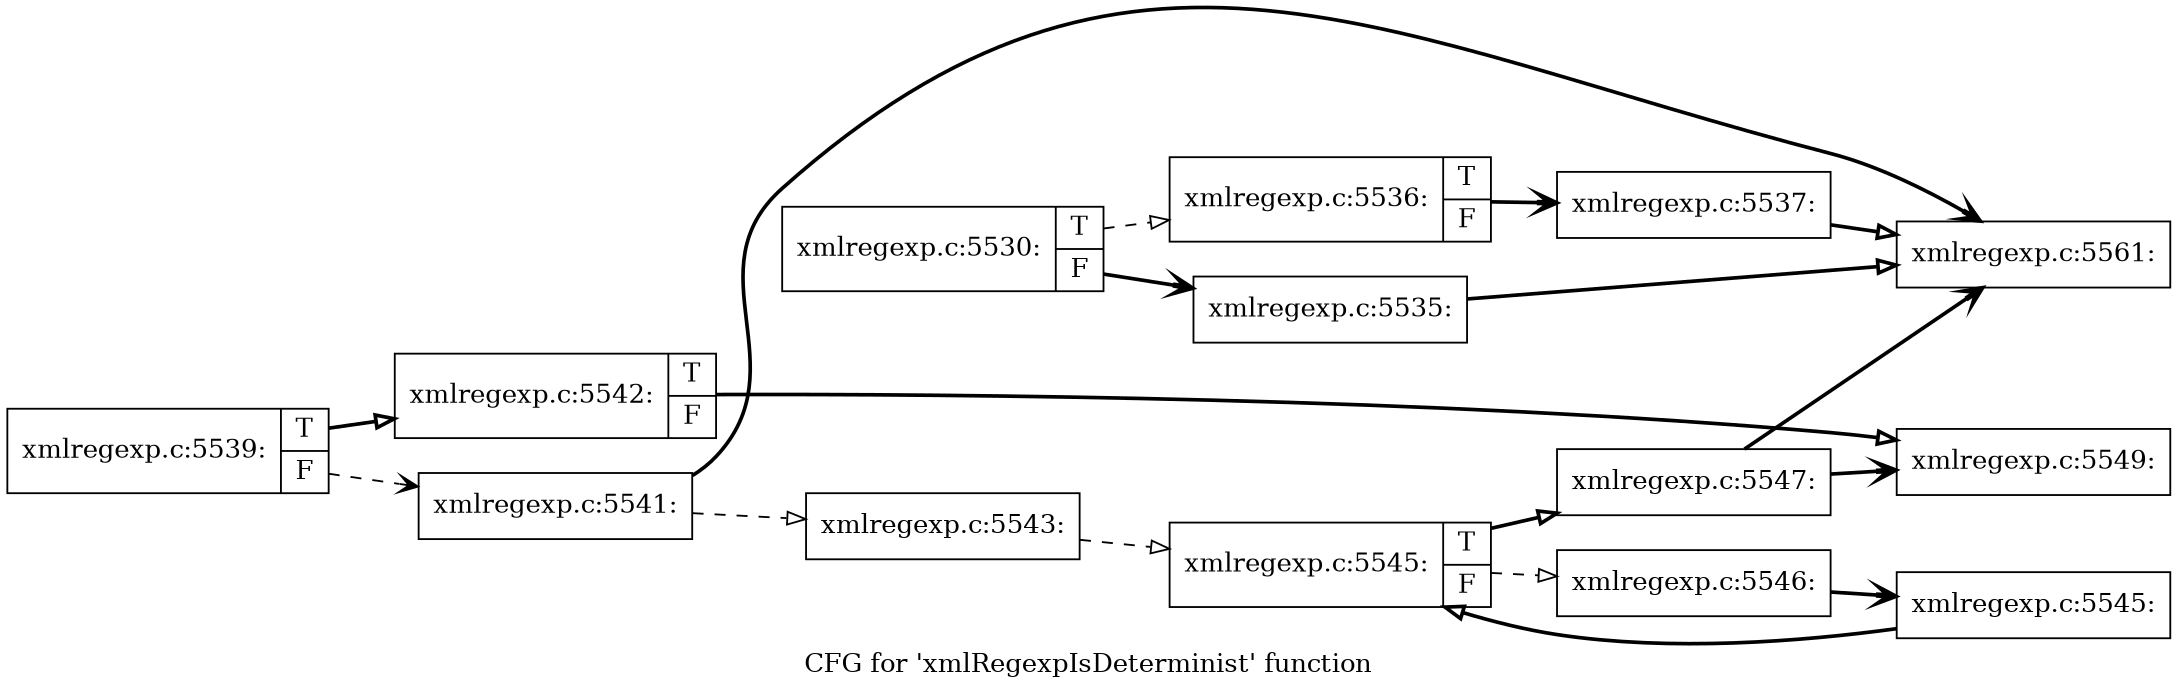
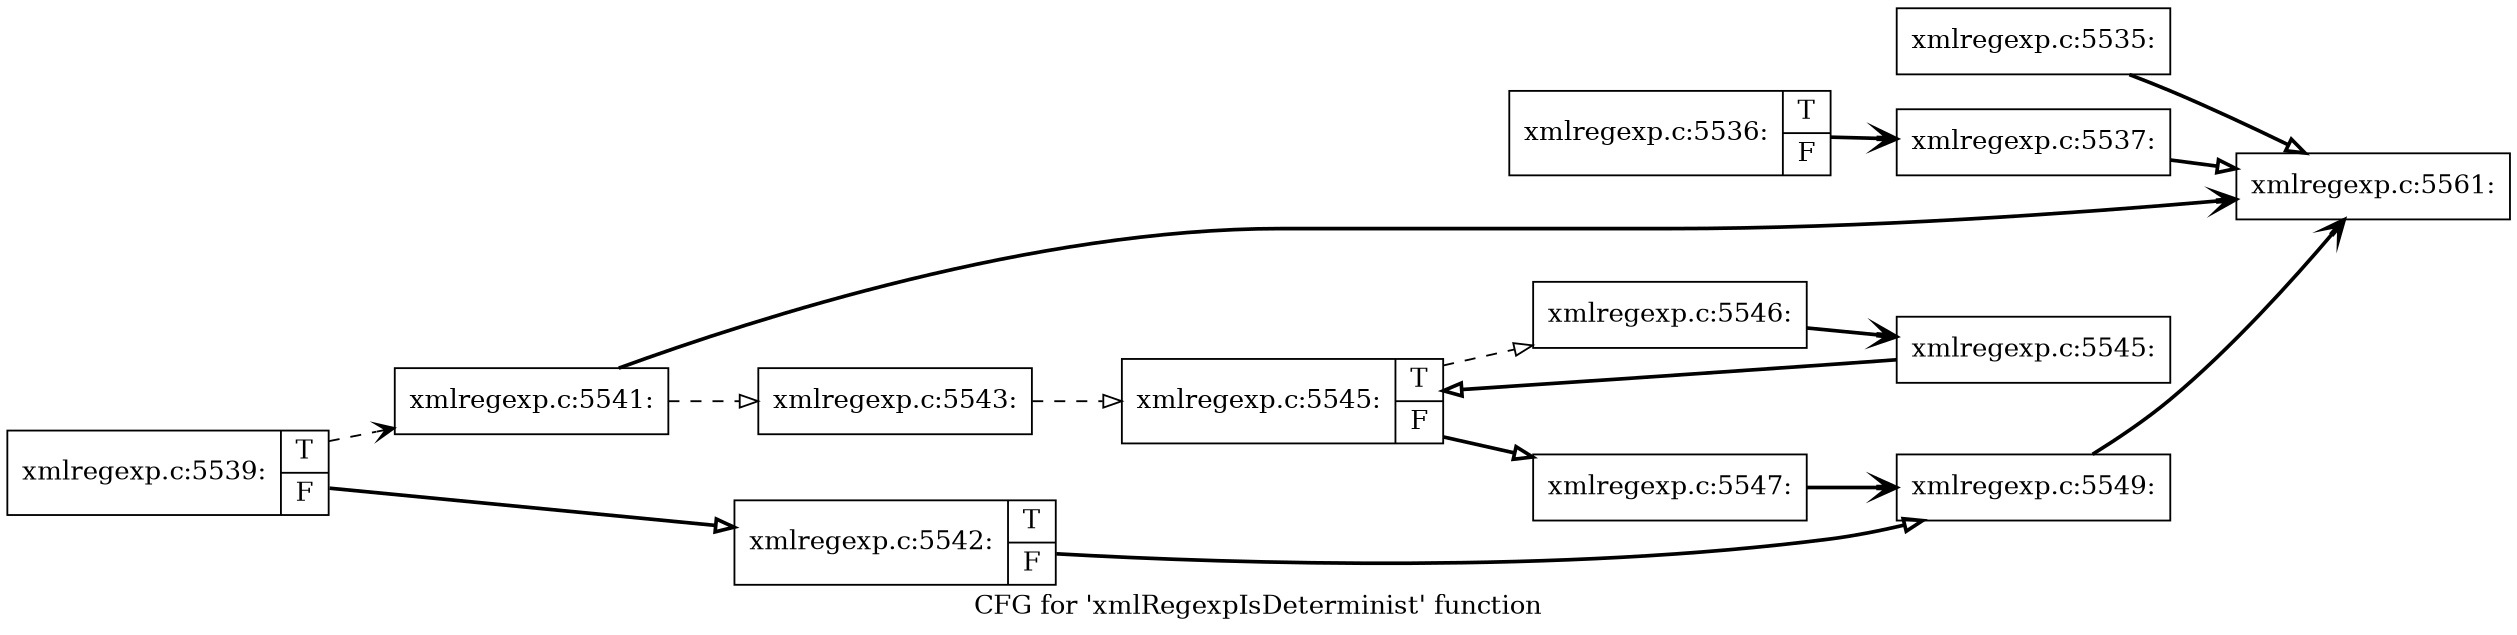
node "xmlregexp.c:5530:": removed
edge "xmlregexp.c:5547:" -> "xmlregexp.c:5561:": now "xmlregexp.c:5549:" -> "xmlregexp.c:5561:"
